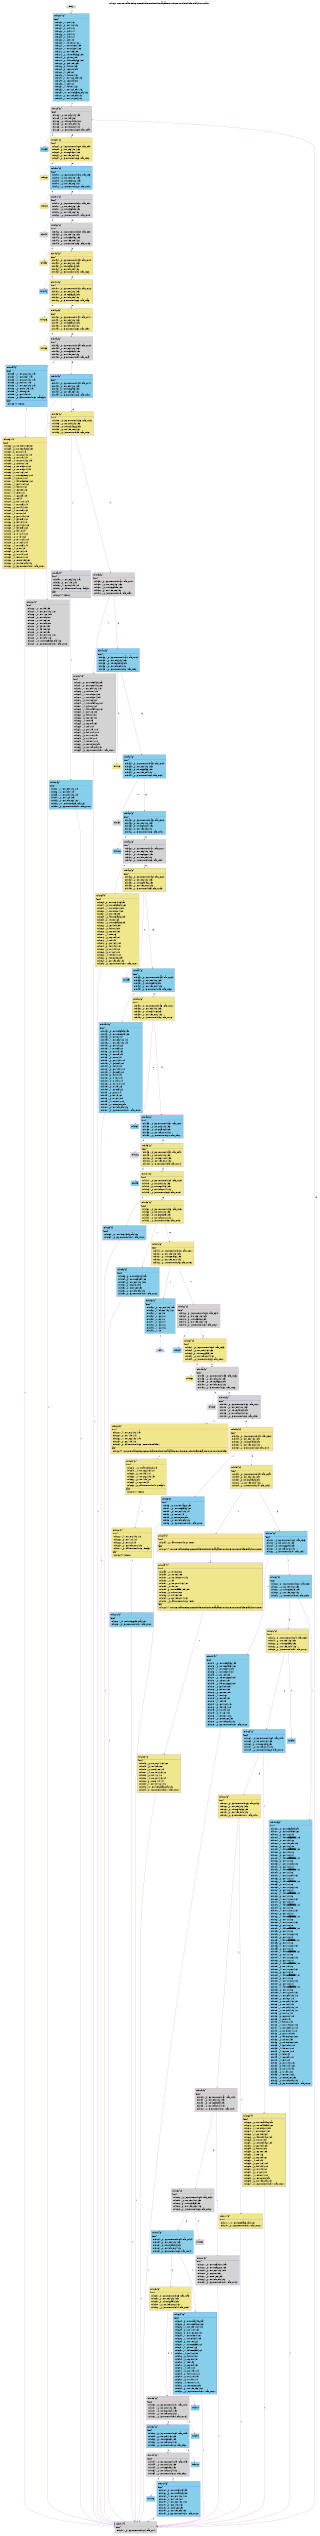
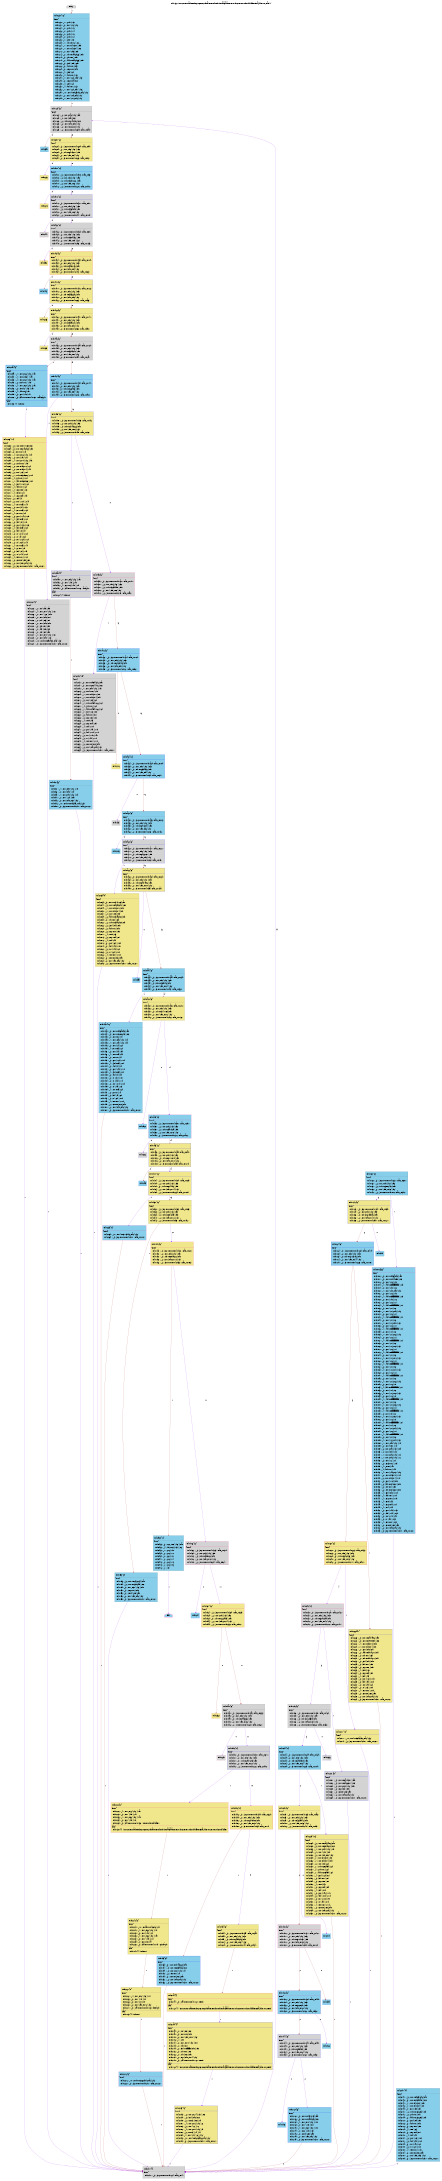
node "0x401c10 [28]": removed
node "0x4028c9 [108]": fillcolor skyblue -> khaki
